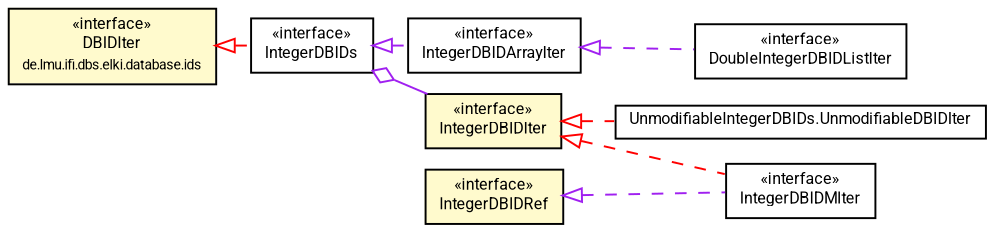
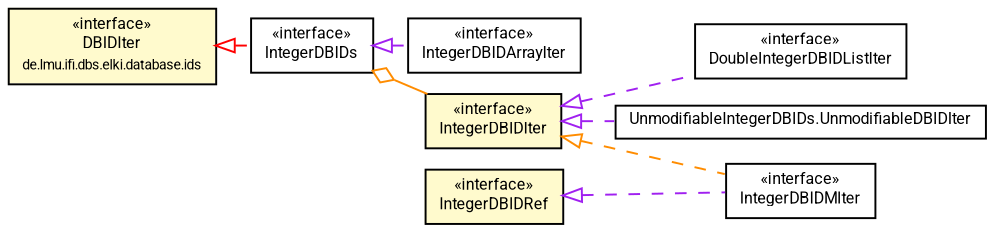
edge "DoubleIntegerDBIDListIter" -> "IntegerDBIDArrayIter": now "DoubleIntegerDBIDListIter" -> "IntegerDBIDIter"
edge "IntegerDBIDIter" -> "IntegerDBIDs": color purple -> darkorange
edge "UnmodifiableIntegerDBIDs.UnmodifiableDBIDIter" -> "IntegerDBIDIter": color red -> purple
edge "IntegerDBIDMIter" -> "IntegerDBIDIter": color red -> darkorange
